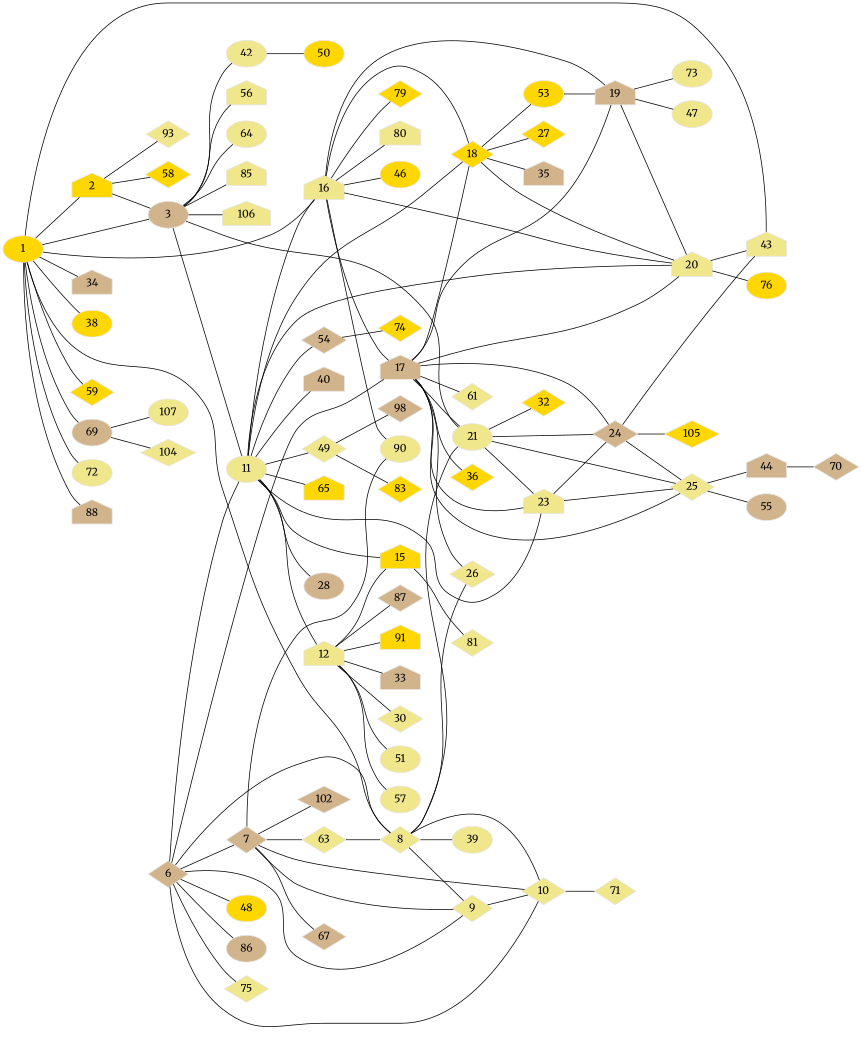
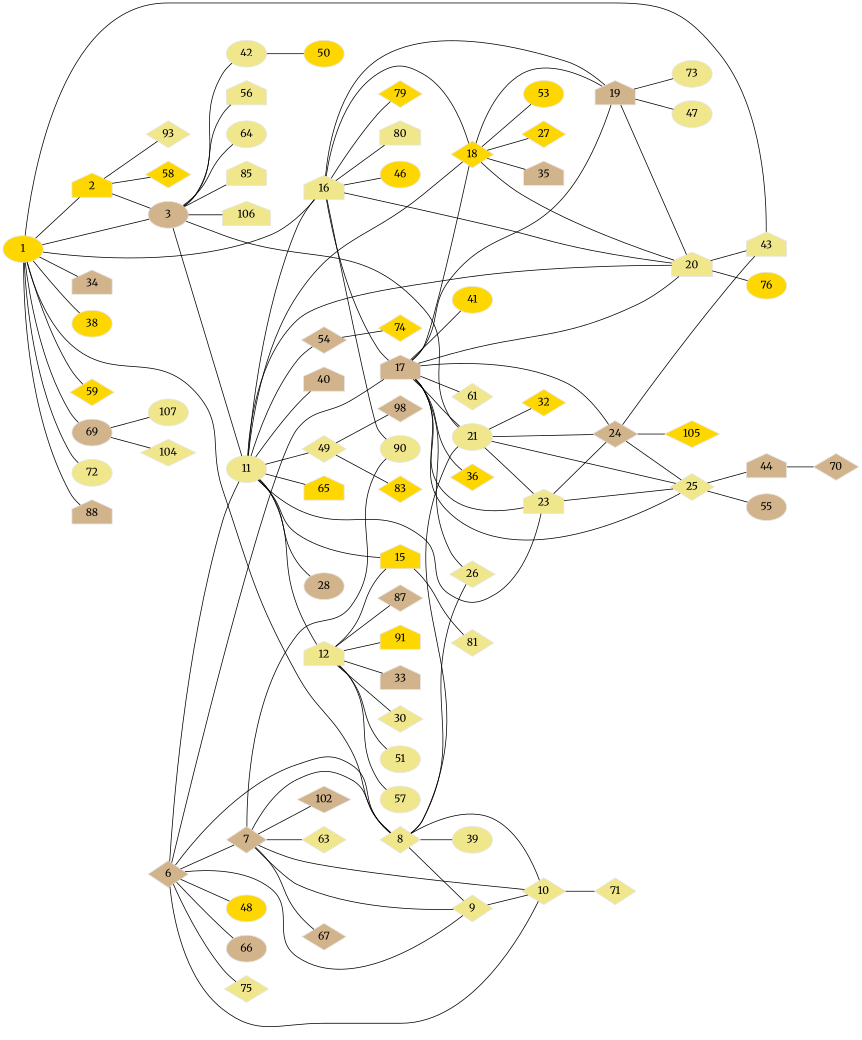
edge "53" -- "19": now "18" -- "19"
node "41": added
edge "63" -- "8": now "7" -- "8"
node "86": label "86" -> "66"
